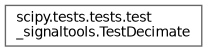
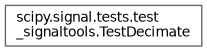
node "scipy.tests.tests.test _signaltools.TestDecimate": label "scipy.tests.tests.test _signaltools.TestDecimate" -> "scipy.signal.tests.test _signaltools.TestDecimate"
